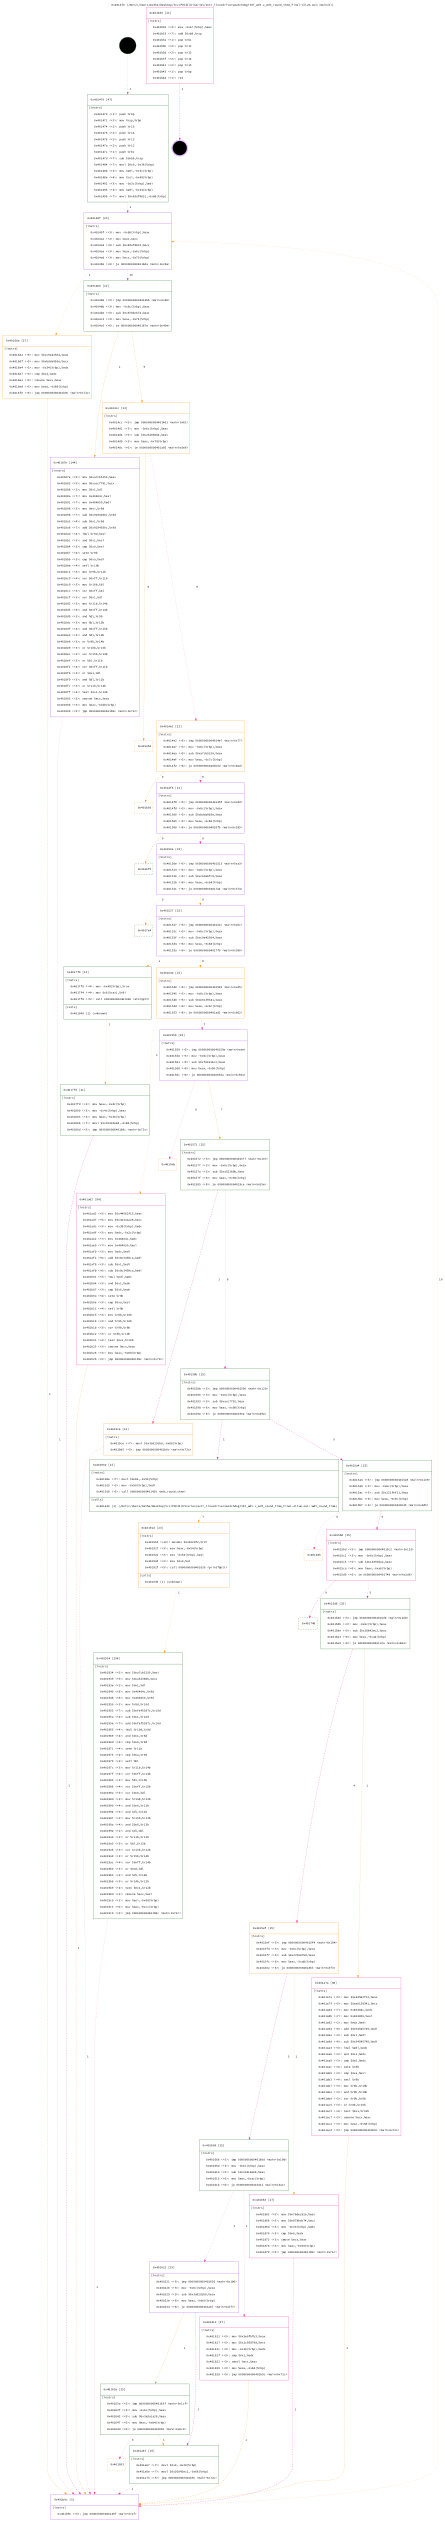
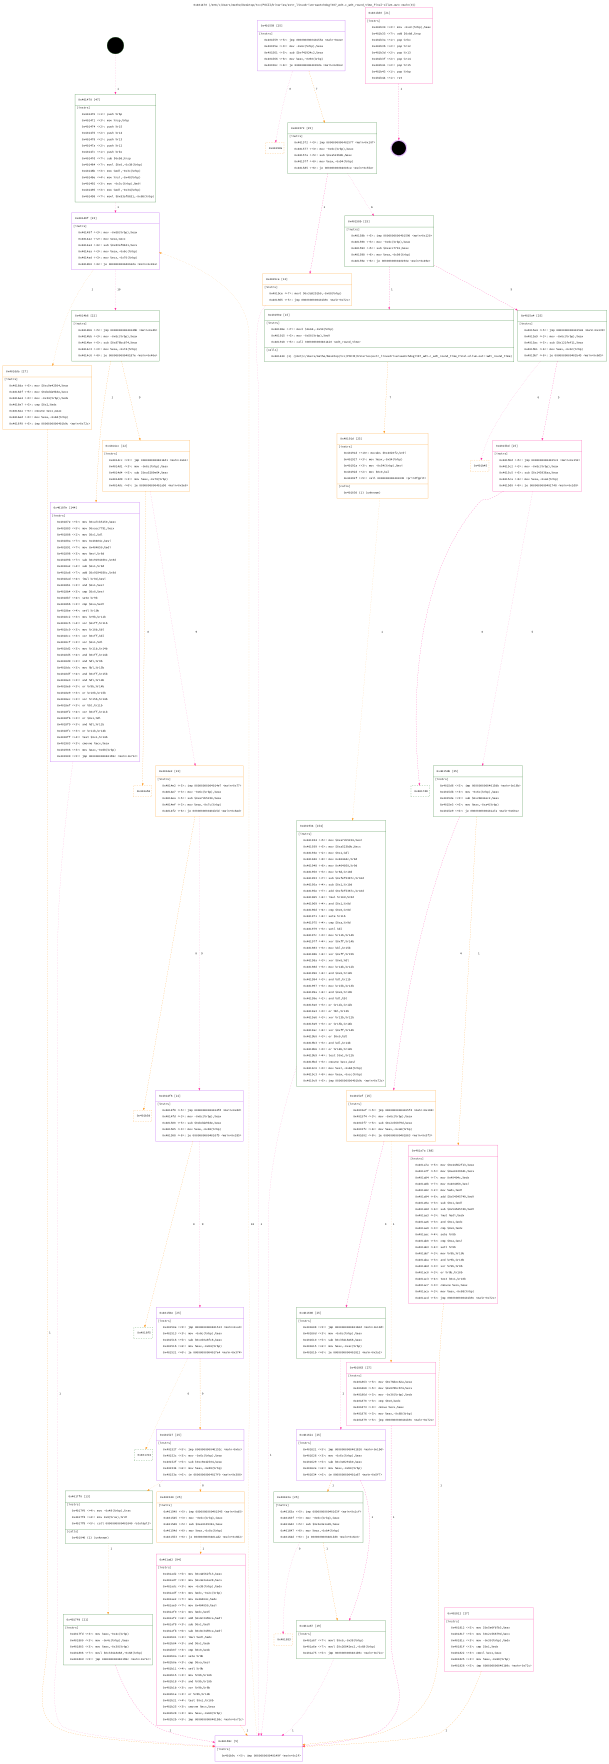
edge "0x401540 [25]" -> "0x401559 [25]": removed, label "7"
edge "0x401608 [25]" -> "0x401812 [27]": removed, label "1"
